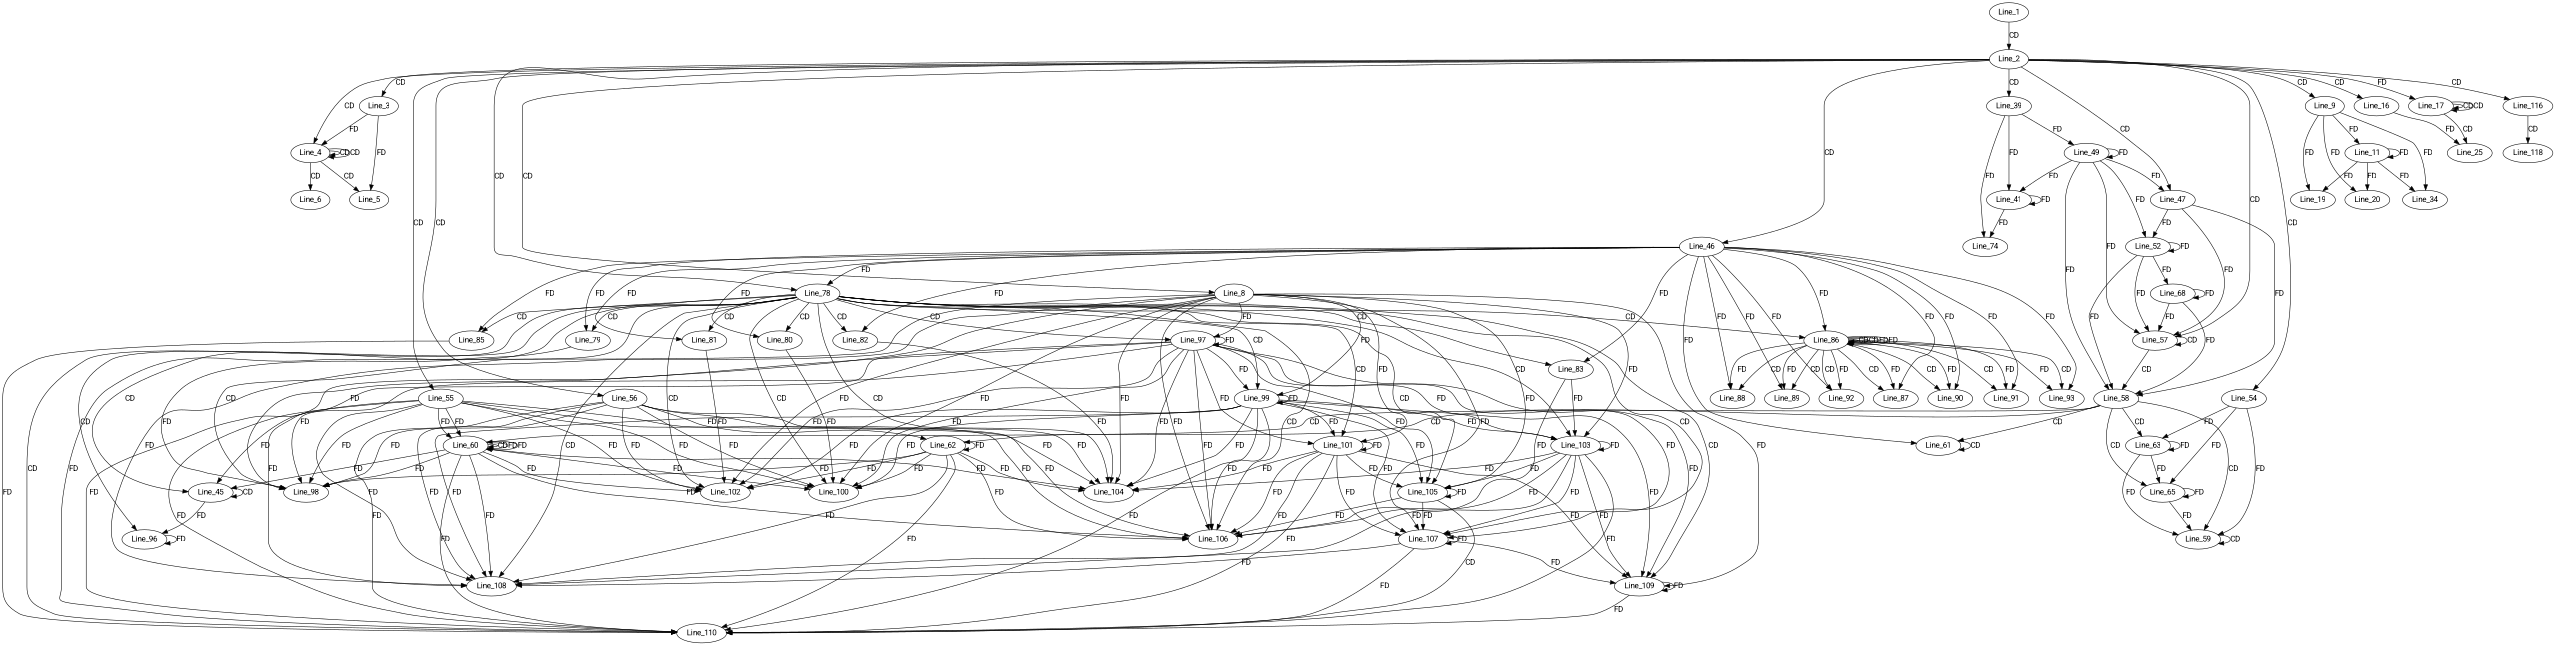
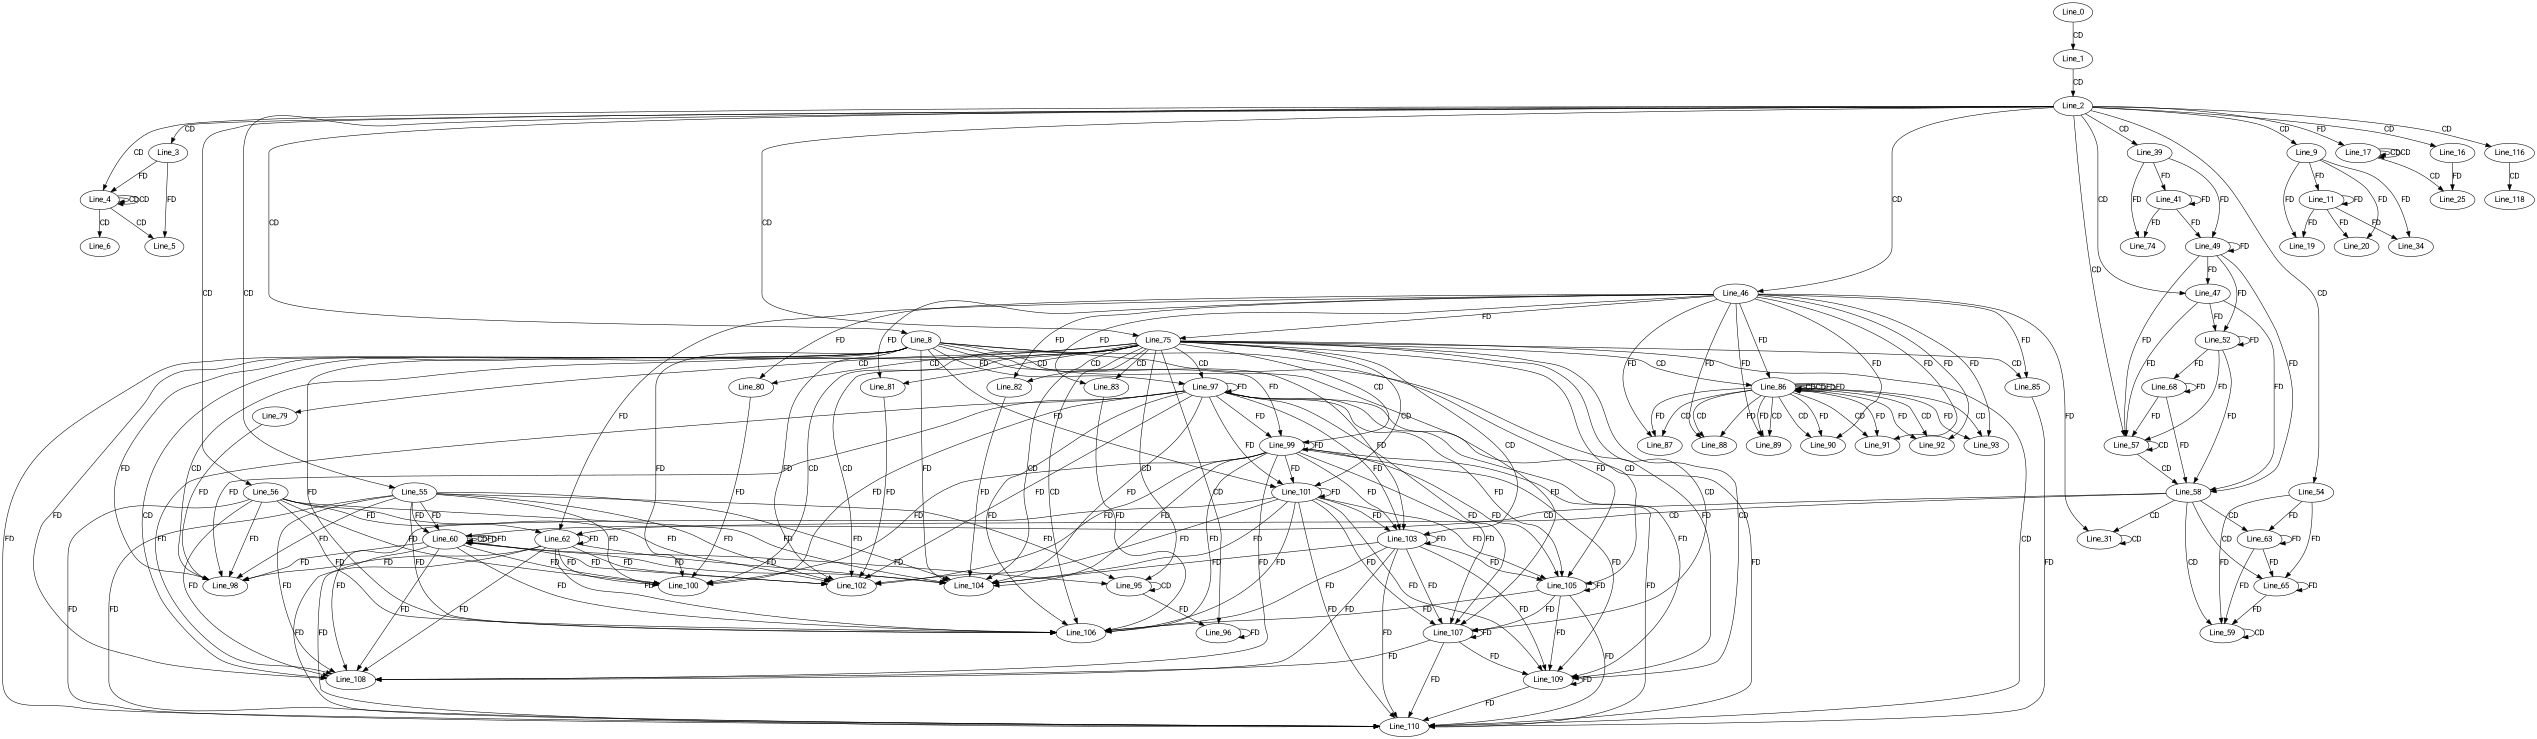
node "Line_0": added
edge "Line_49" -> "Line_41": reversed
edge "Line_46" -> "Line_79": now "Line_46" -> "Line_62"
node "Line_78": label "Line_78" -> "Line_75"
edge "Line_83" -> "Line_103": now "Line_101" -> "Line_103"
node "Line_61": label "Line_61" -> "Line_31"
node "Line_45": label "Line_45" -> "Line_95"
edge "Line_101" -> "Line_102": added, label "FD"
edge "Line_105" -> "Line_110": label "CD" -> "FD"
edge "Line_105" -> "Line_109": added, label "FD"
